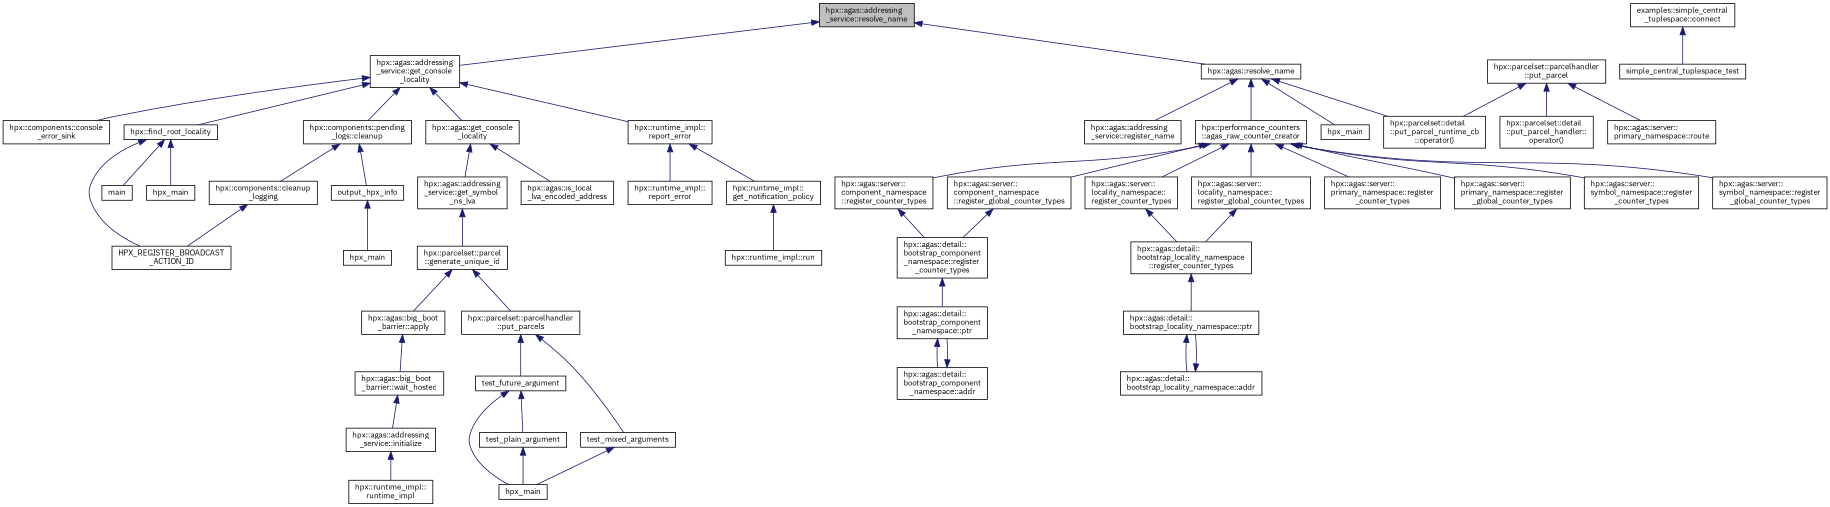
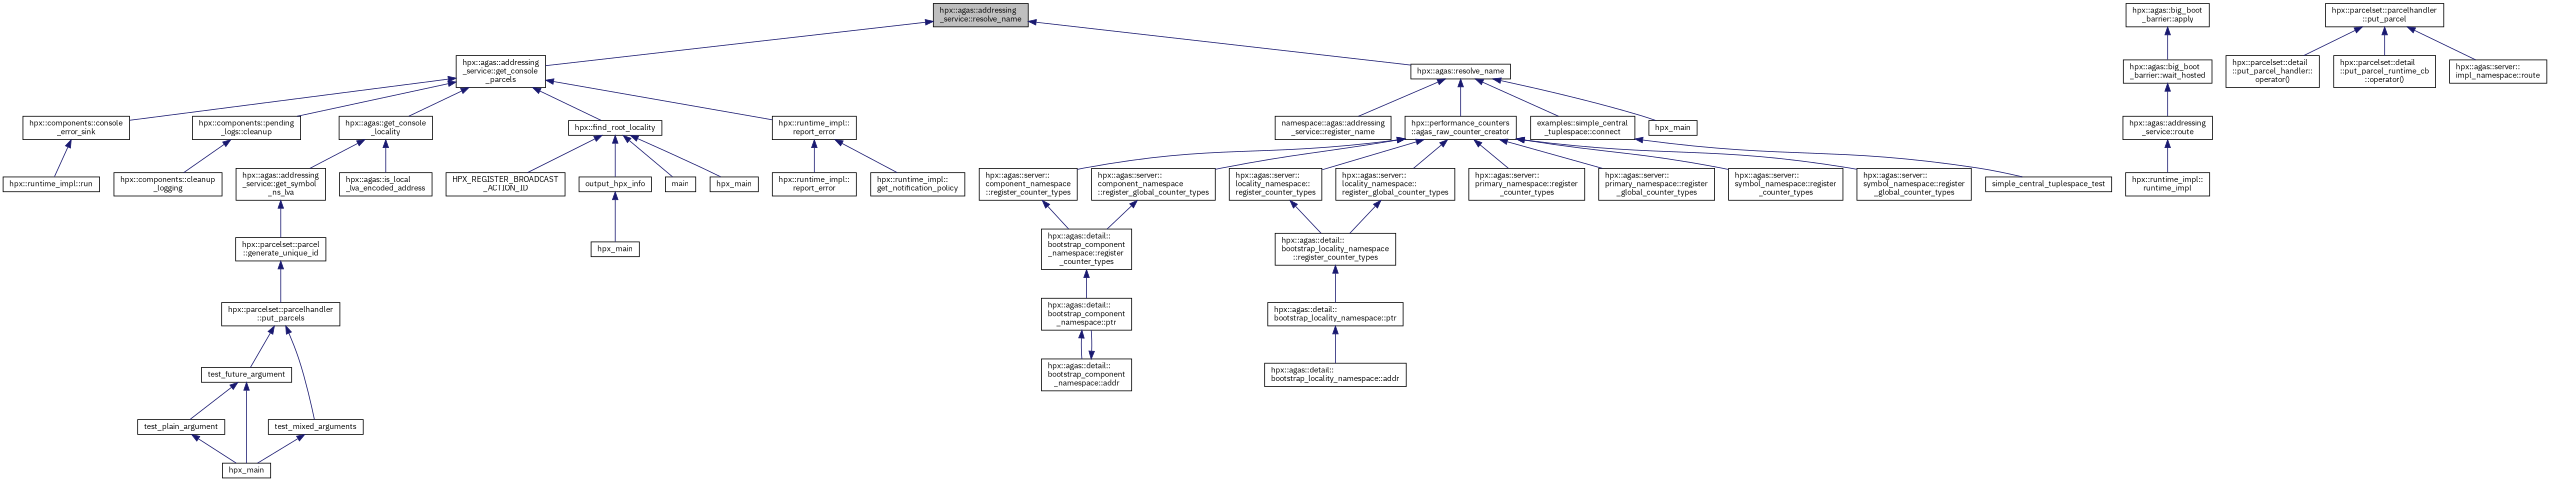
node "hpx::agas::addressing _service::get_console _locality": label "hpx::agas::addressing _service::get_console _locality" -> "hpx::agas::addressing _service::get_console _parcels"
edge "hpx::parcelset::detail ::put_parcel_runtime_cb ::operator()" -> "hpx::agas::resolve_name": now "examples::simple_central _tuplespace::connect" -> "hpx::agas::resolve_name"
node "hpx::agas::addressing _service::register_name": label "hpx::agas::addressing _service::register_name" -> "namespace::agas::addressing _service::register_name"
node "hpx::agas::server:: primary_namespace::route": label "hpx::agas::server:: primary_namespace::route" -> "hpx::agas::server:: impl_namespace::route"
edge "output_hpx_info" -> "hpx::components::pending _logs::cleanup": now "output_hpx_info" -> "hpx::find_root_locality"
edge "HPX_REGISTER_BROADCAST _ACTION_ID" -> "hpx::components::cleanup _logging": removed
edge "hpx::runtime_impl::run" -> "hpx::runtime_impl:: get_notification_policy": now "hpx::runtime_impl::run" -> "hpx::components::console _error_sink"
edge "hpx::agas::big_boot _barrier::apply" -> "hpx::parcelset::parcel ::generate_unique_id": removed
edge "hpx::agas::detail:: bootstrap_locality_namespace::ptr" -> "hpx::agas::detail:: bootstrap_locality_namespace::addr": removed
node "hpx::agas::addressing _service::initialize": label "hpx::agas::addressing _service::initialize" -> "hpx::agas::addressing _service::route"
